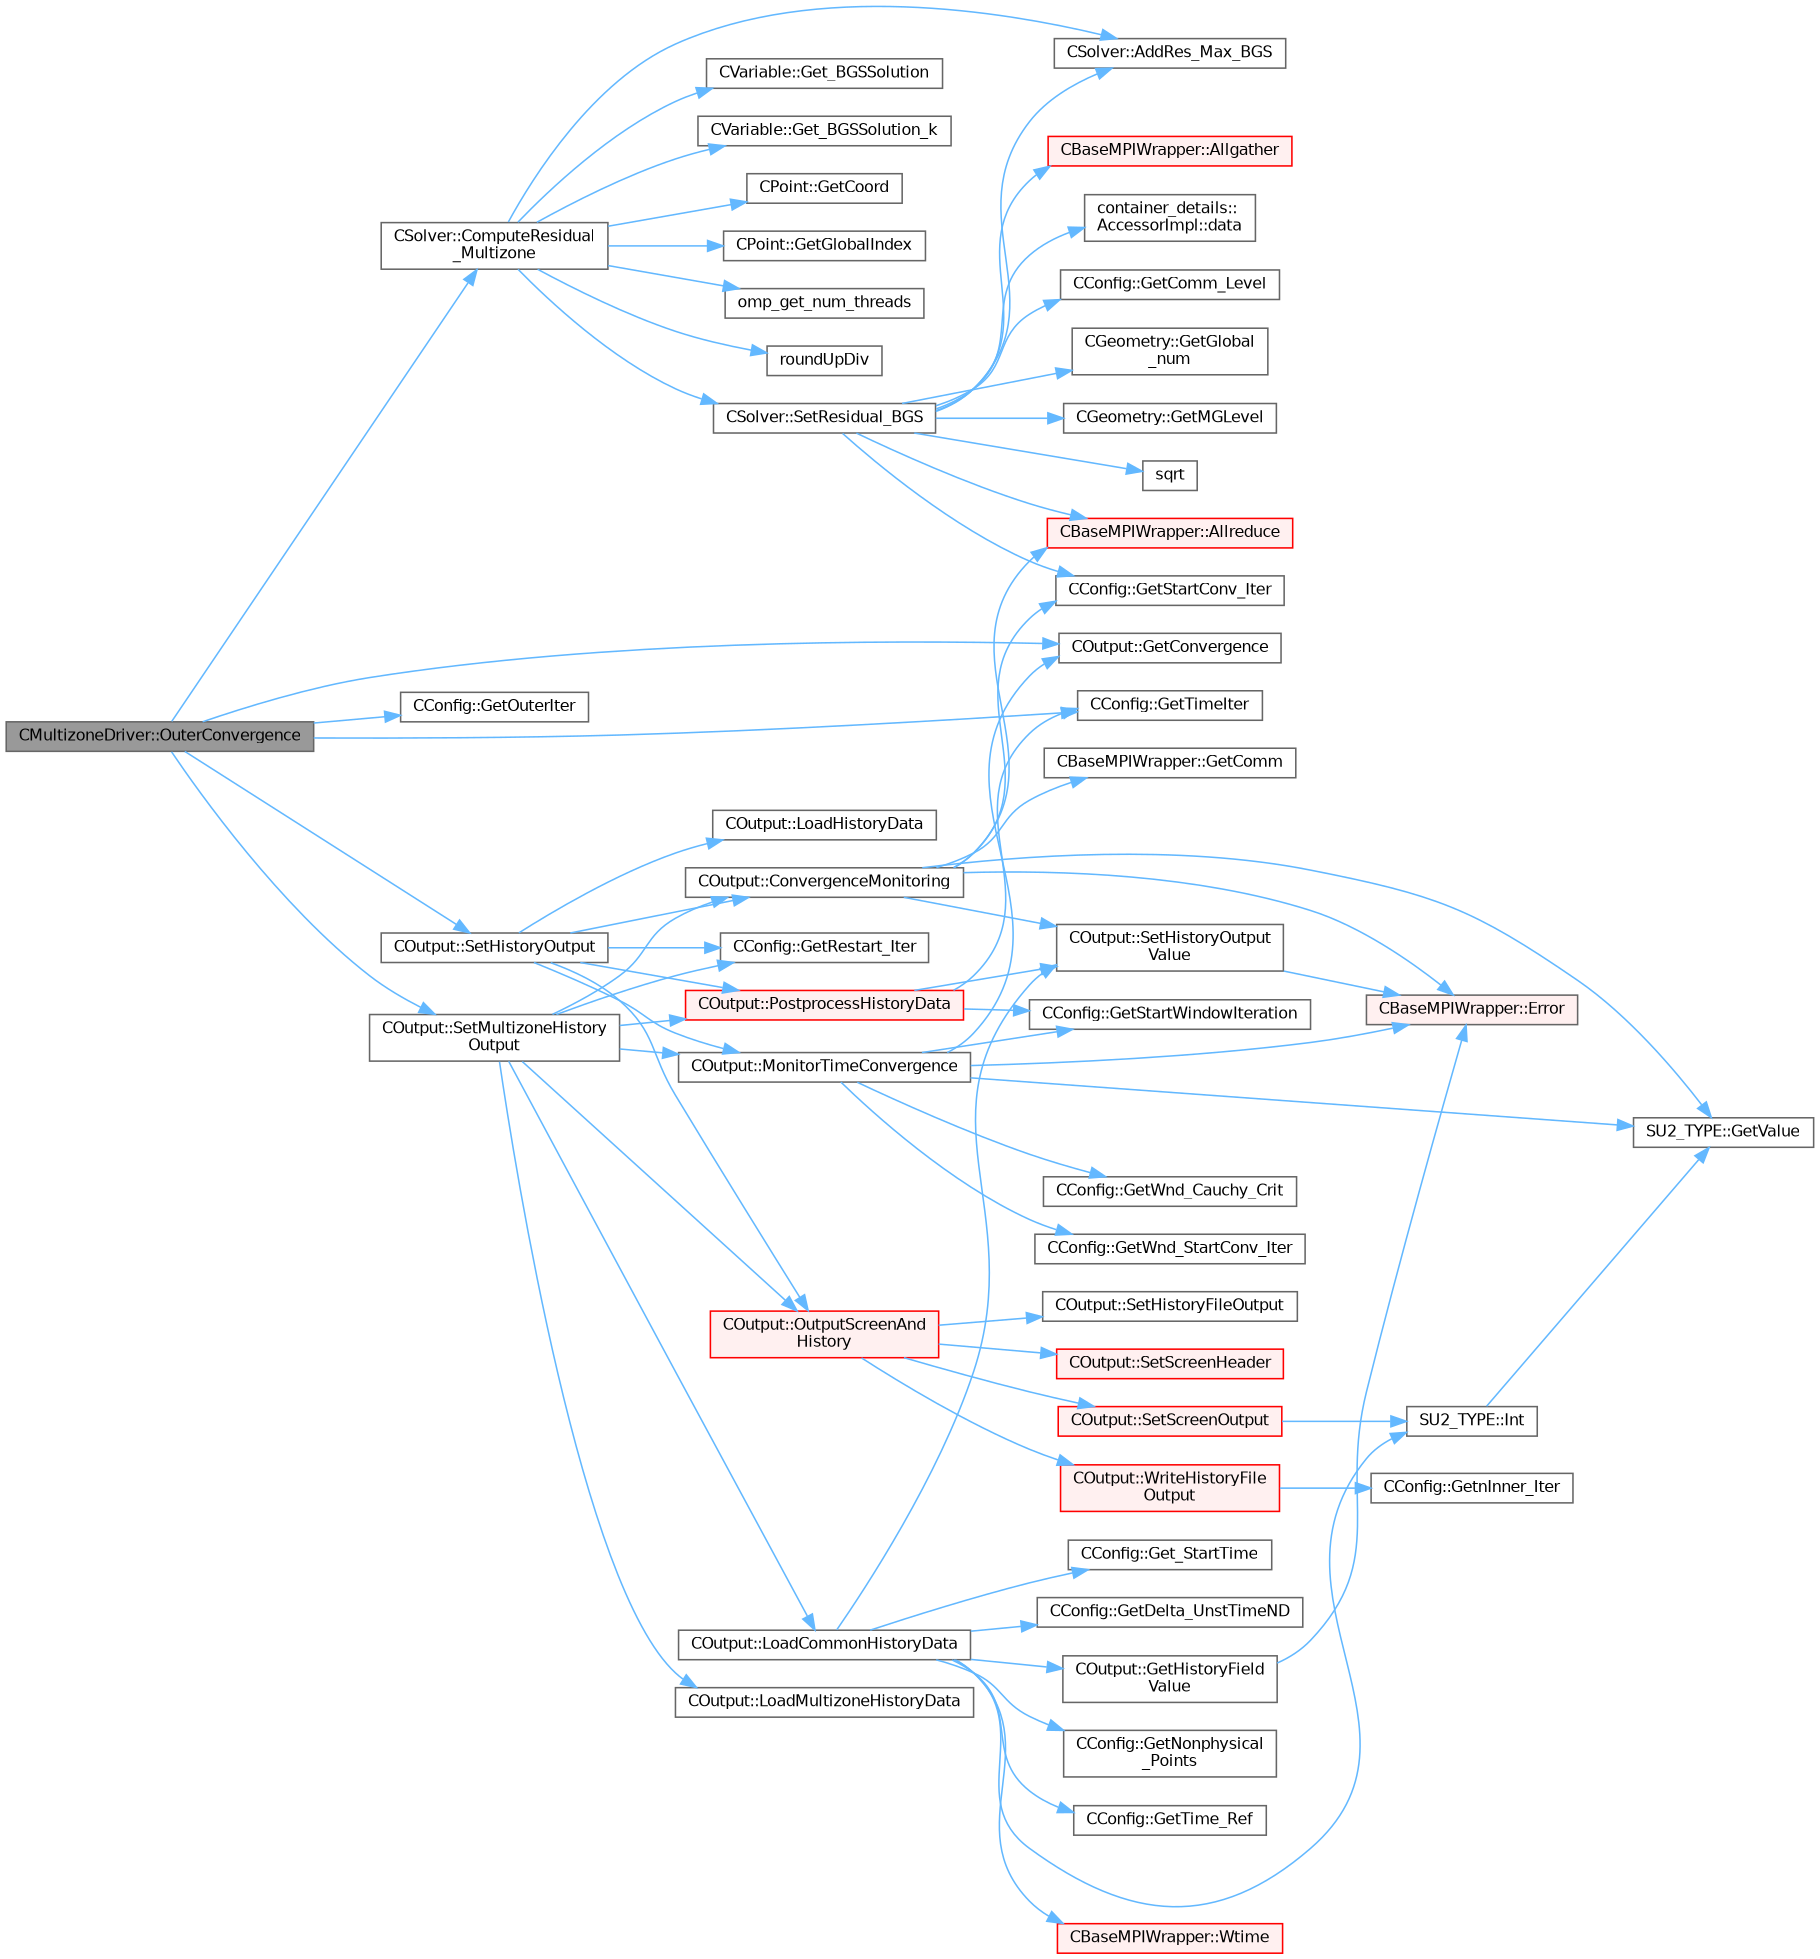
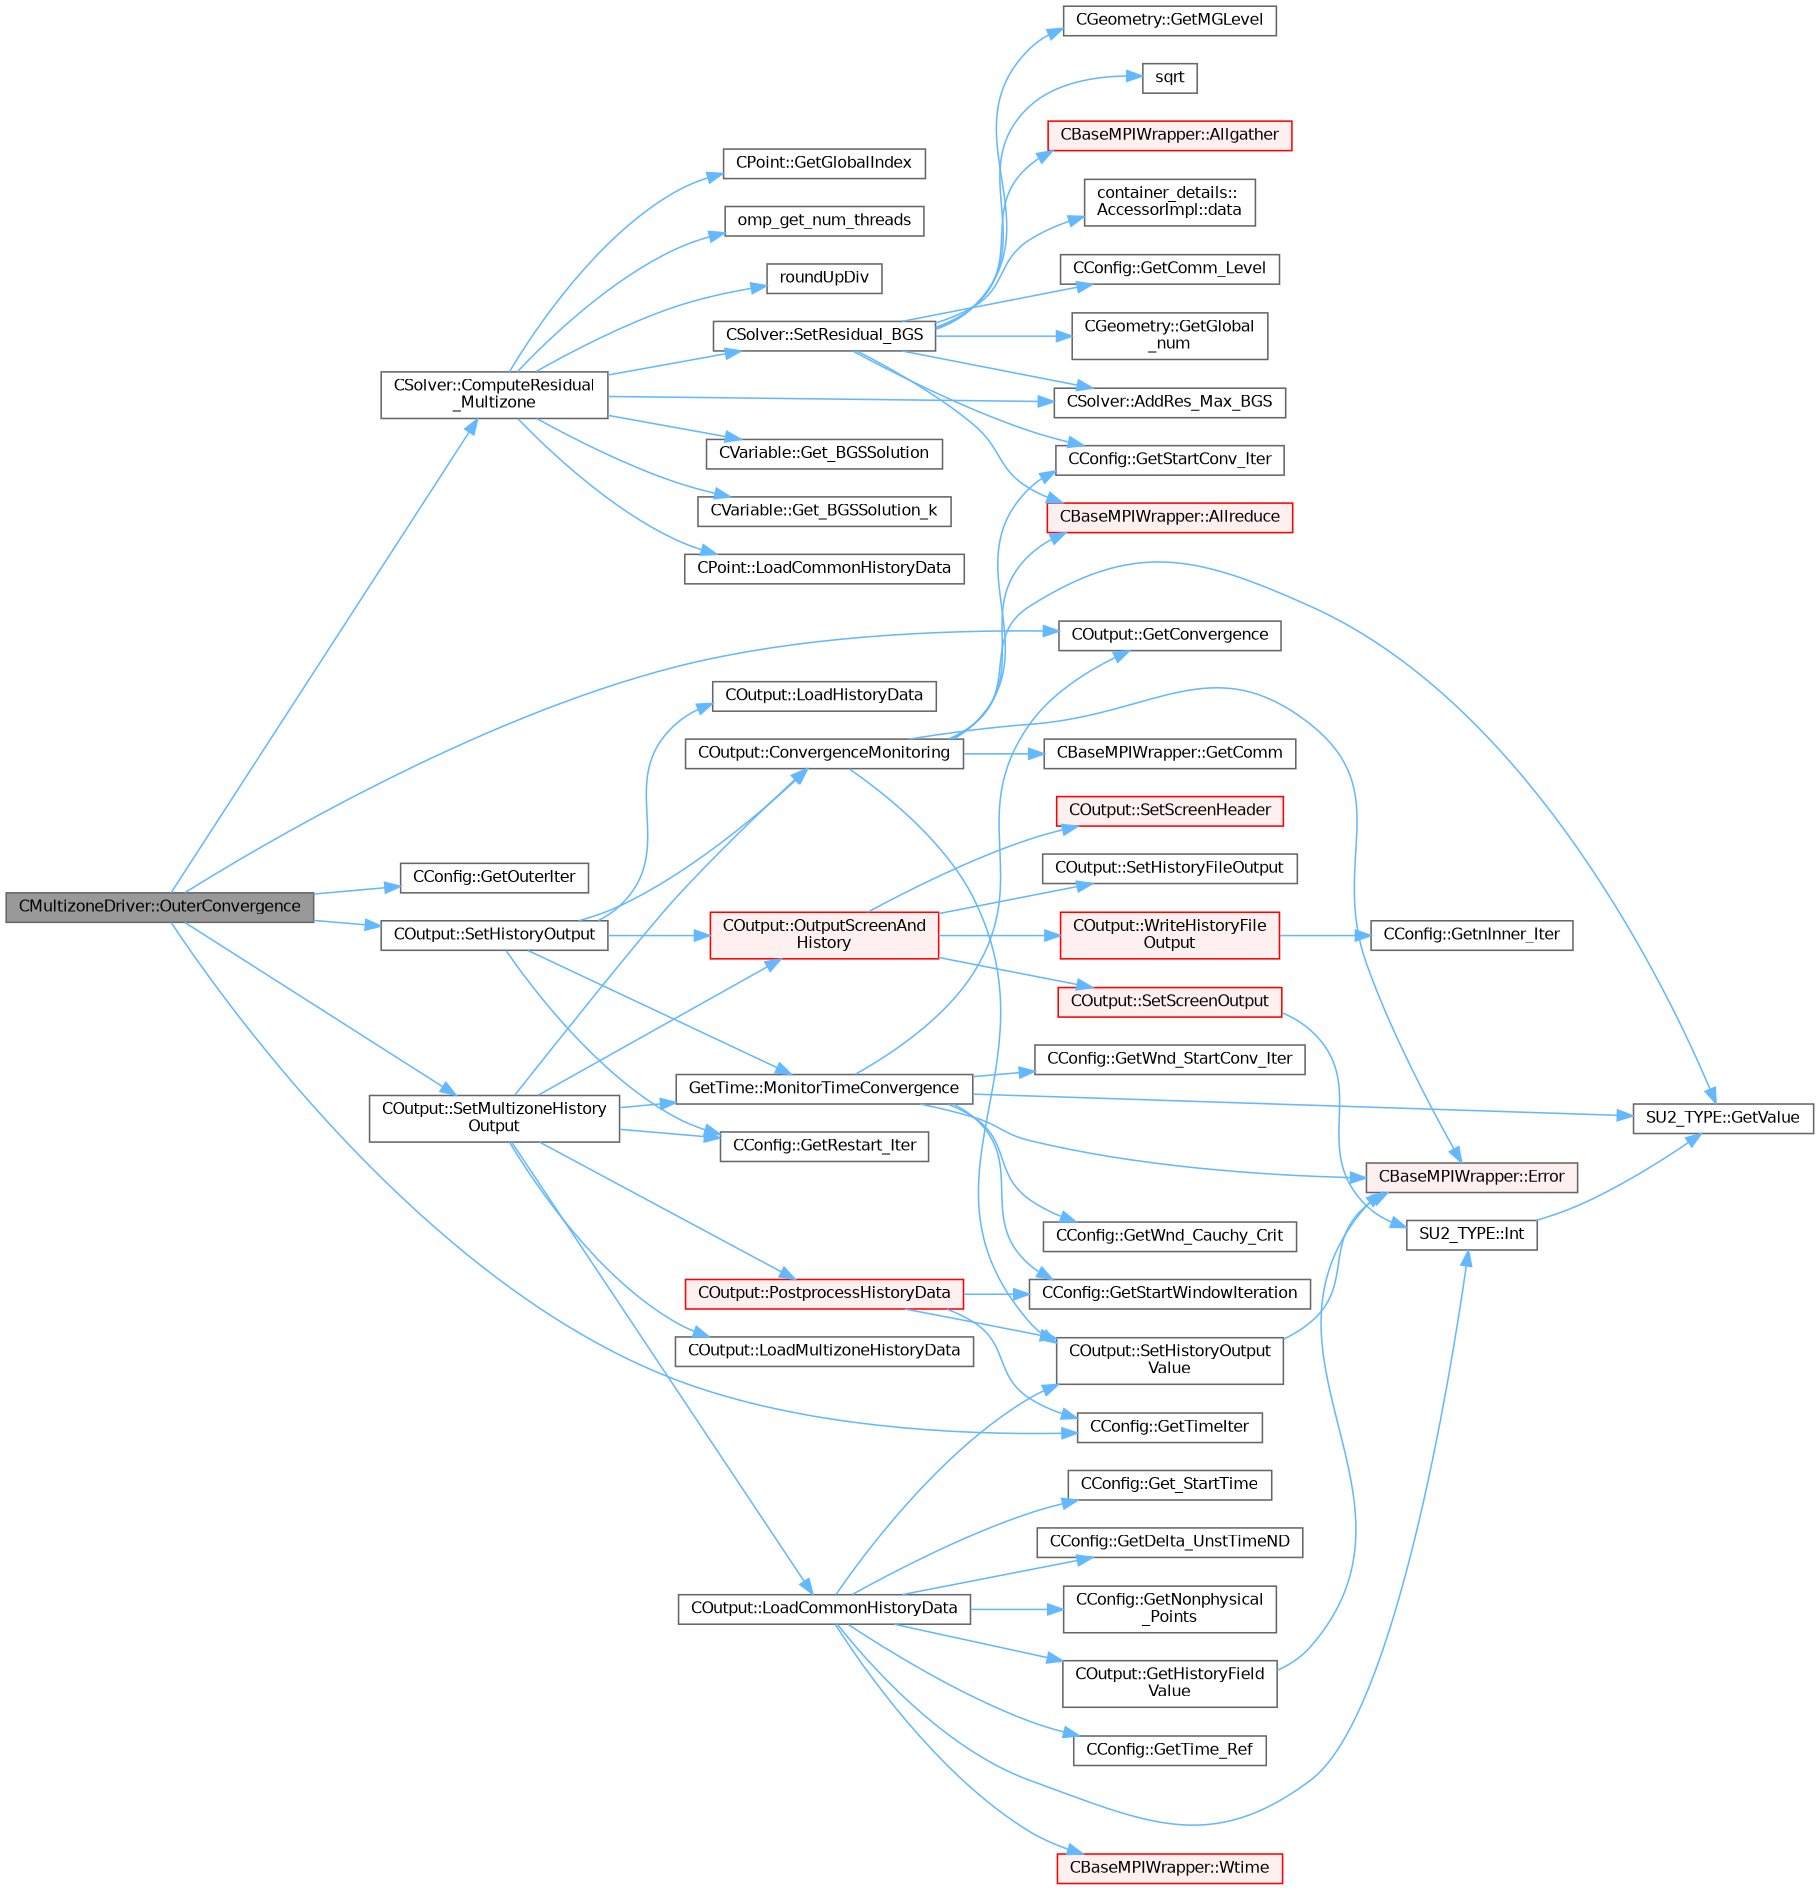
node "CPoint::GetCoord": label "CPoint::GetCoord" -> "CPoint::LoadCommonHistoryData"
edge "COutput::SetHistoryOutput" -> "COutput::PostprocessHistoryData": removed
node "COutput::MonitorTimeConvergence": label "COutput::MonitorTimeConvergence" -> "GetTime::MonitorTimeConvergence"
